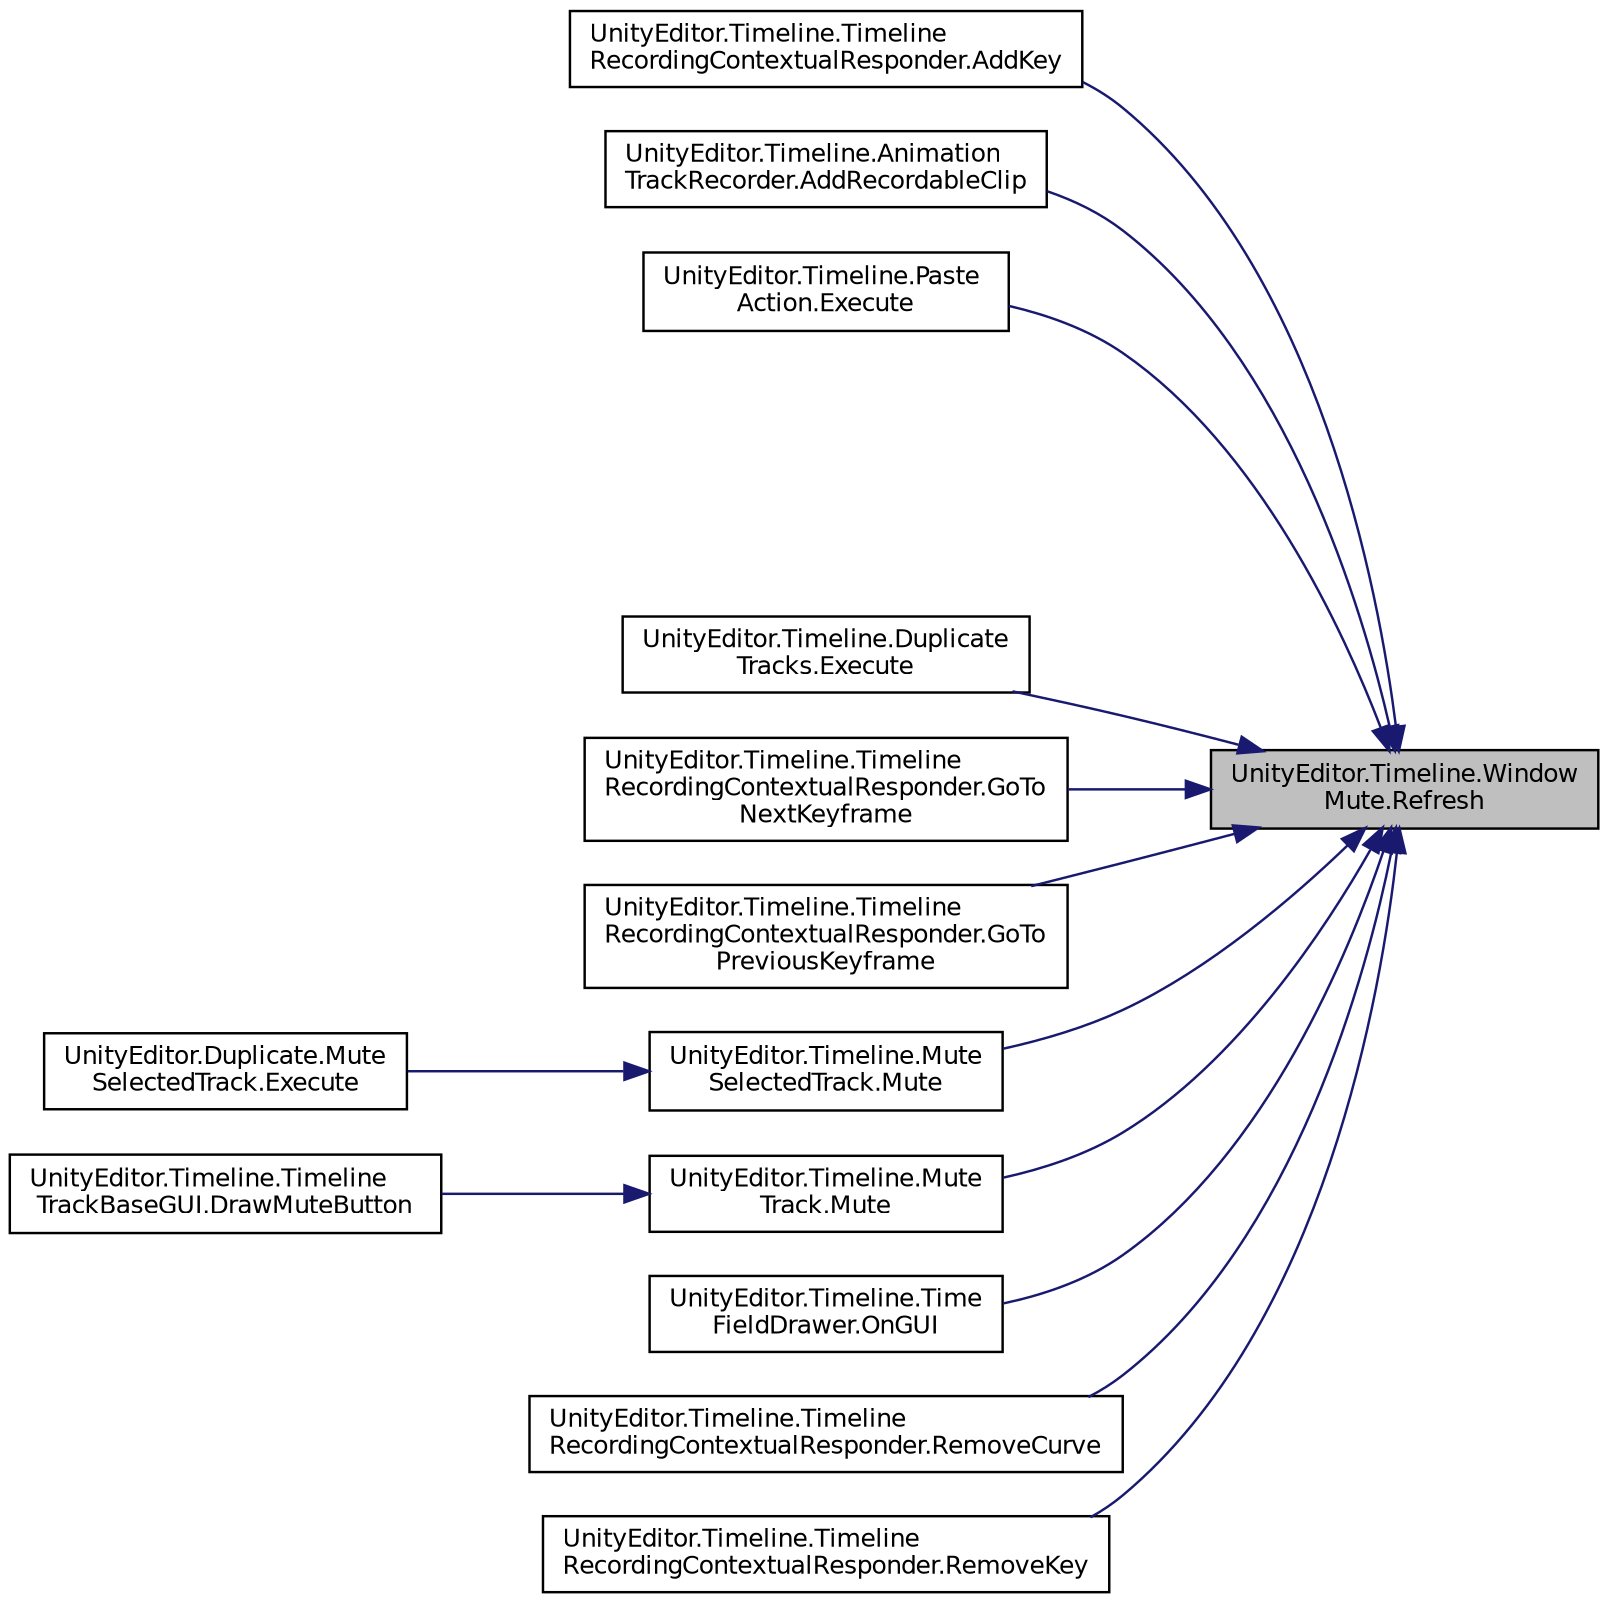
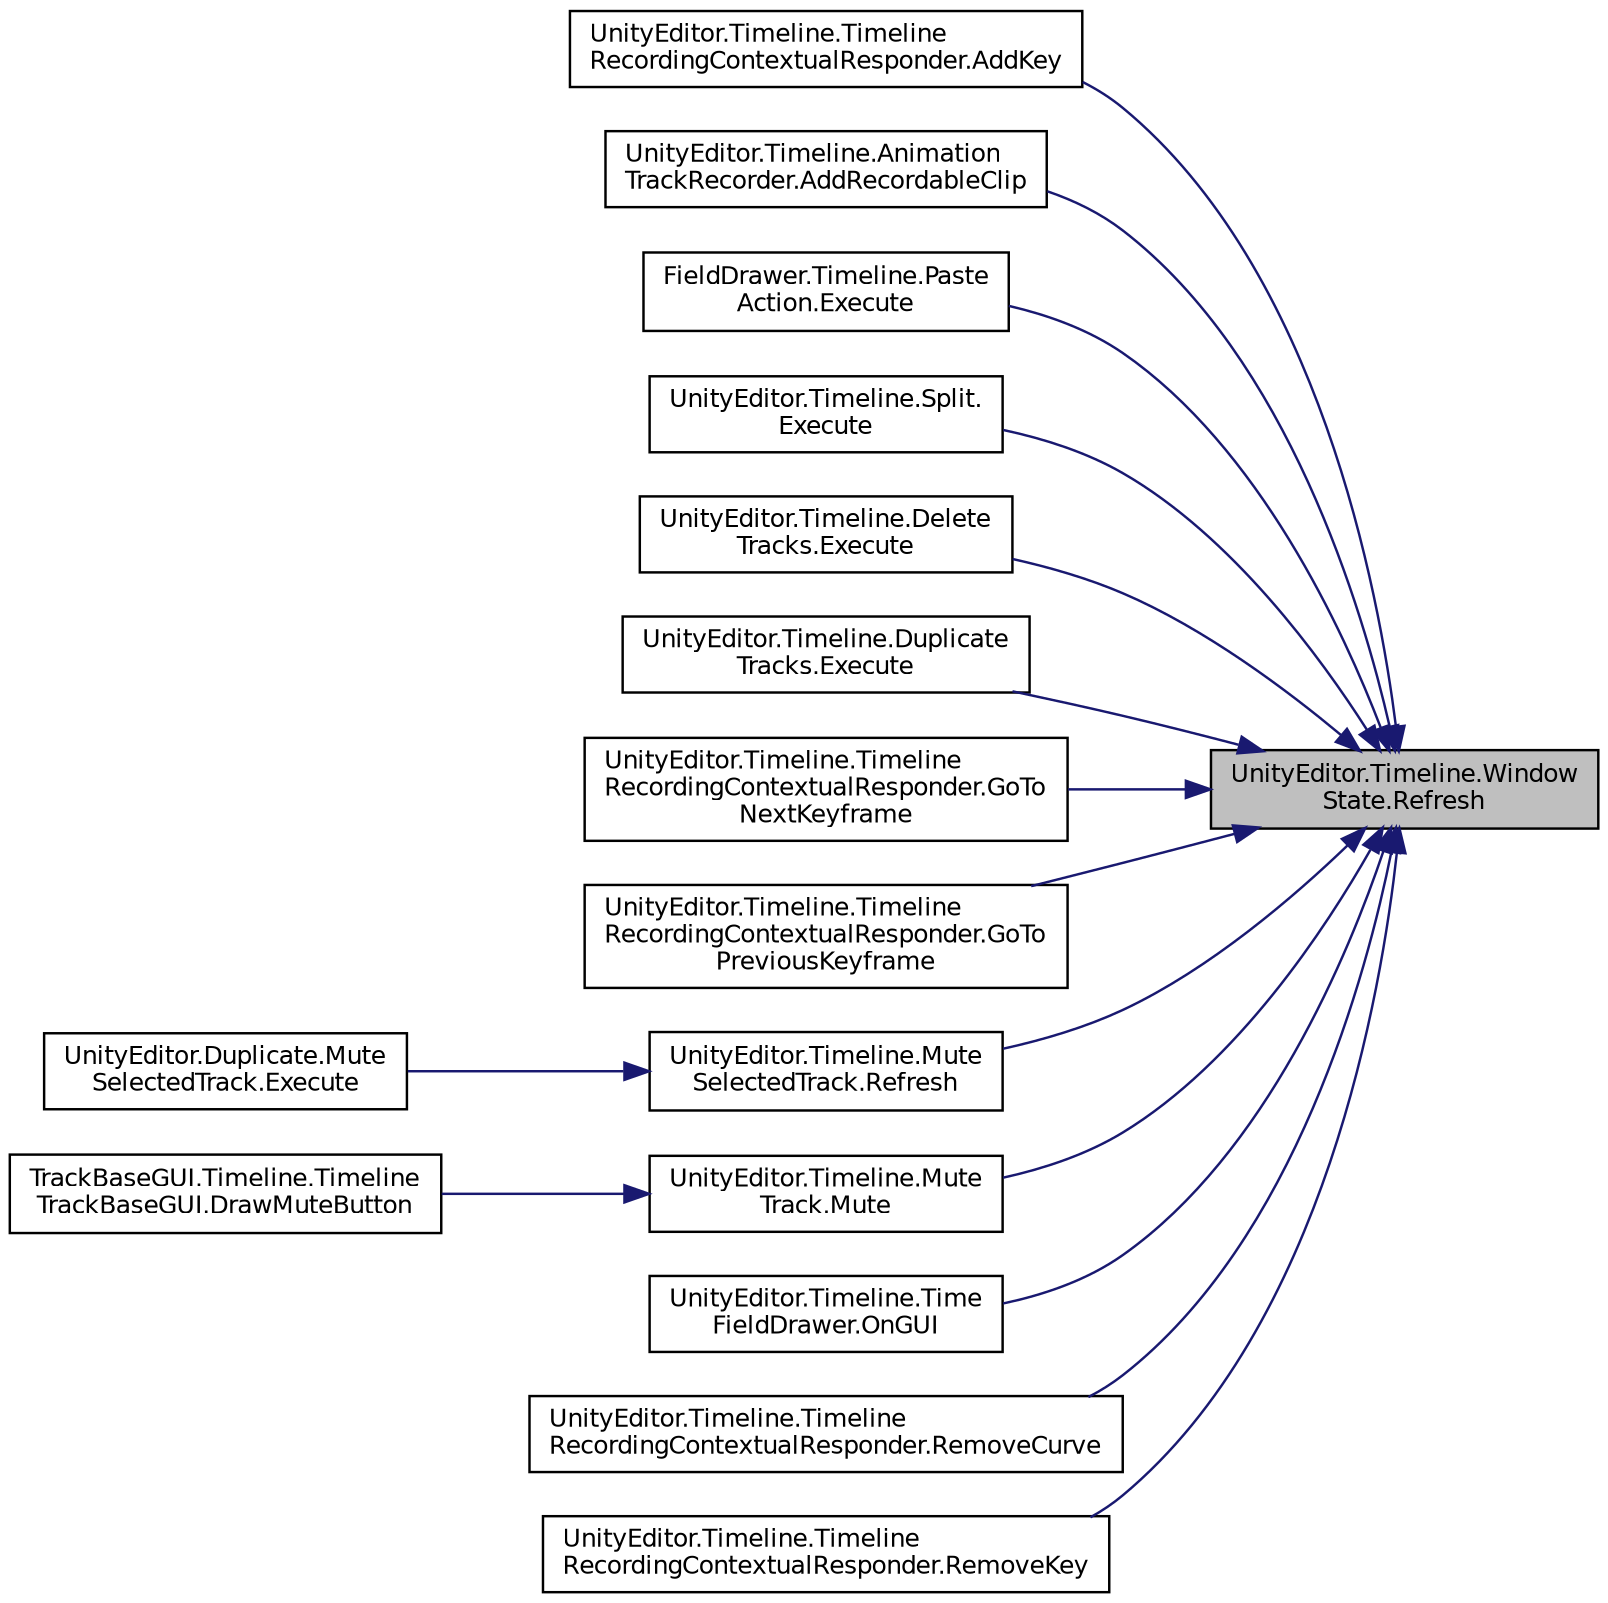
node "UnityEditor.Timeline.Paste Action.Execute": label "UnityEditor.Timeline.Paste Action.Execute" -> "FieldDrawer.Timeline.Paste Action.Execute"
node "UnityEditor.Timeline.Split. Execute": added
node "UnityEditor.Timeline.Delete Tracks.Execute": added
node "UnityEditor.Timeline.Window Mute.Refresh": label "UnityEditor.Timeline.Window Mute.Refresh" -> "UnityEditor.Timeline.Window State.Refresh"
node "UnityEditor.Timeline.Mute SelectedTrack.Mute": label "UnityEditor.Timeline.Mute SelectedTrack.Mute" -> "UnityEditor.Timeline.Mute SelectedTrack.Refresh"
node "UnityEditor.Timeline.Timeline TrackBaseGUI.DrawMuteButton": label "UnityEditor.Timeline.Timeline TrackBaseGUI.DrawMuteButton" -> "TrackBaseGUI.Timeline.Timeline TrackBaseGUI.DrawMuteButton"
